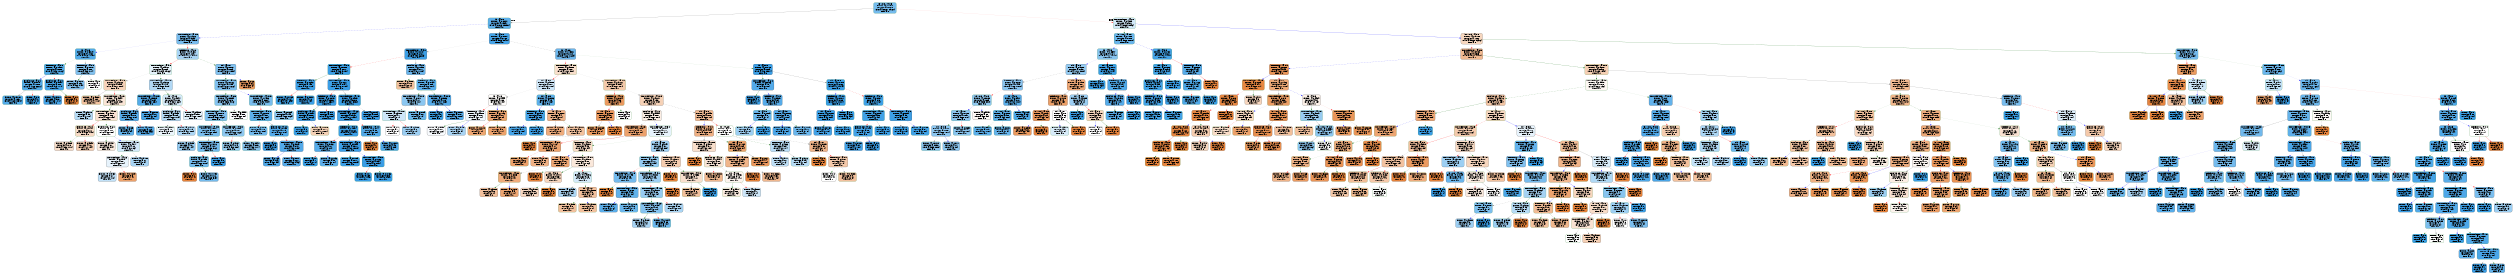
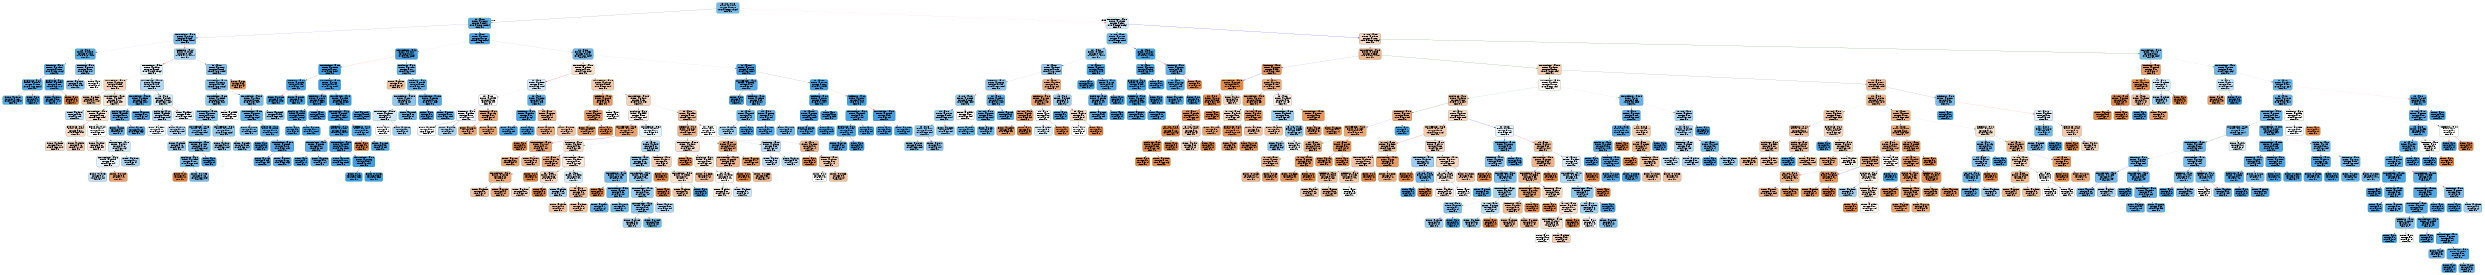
node "entropy = 0.0305 samples = 2244 value = [7, 2237] class = 2": fillcolor #e581395d -> #399de5fe
node "entropy = 0.9813 samples = 81 value = [47, 34] class = 1": removed
node "entropy = 0.9995 samples = 39 value = [19, 20] class = 2": added
